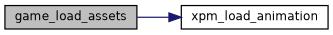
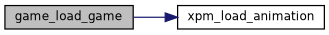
node "game_load_assets": label "game_load_assets" -> "game_load_game"
